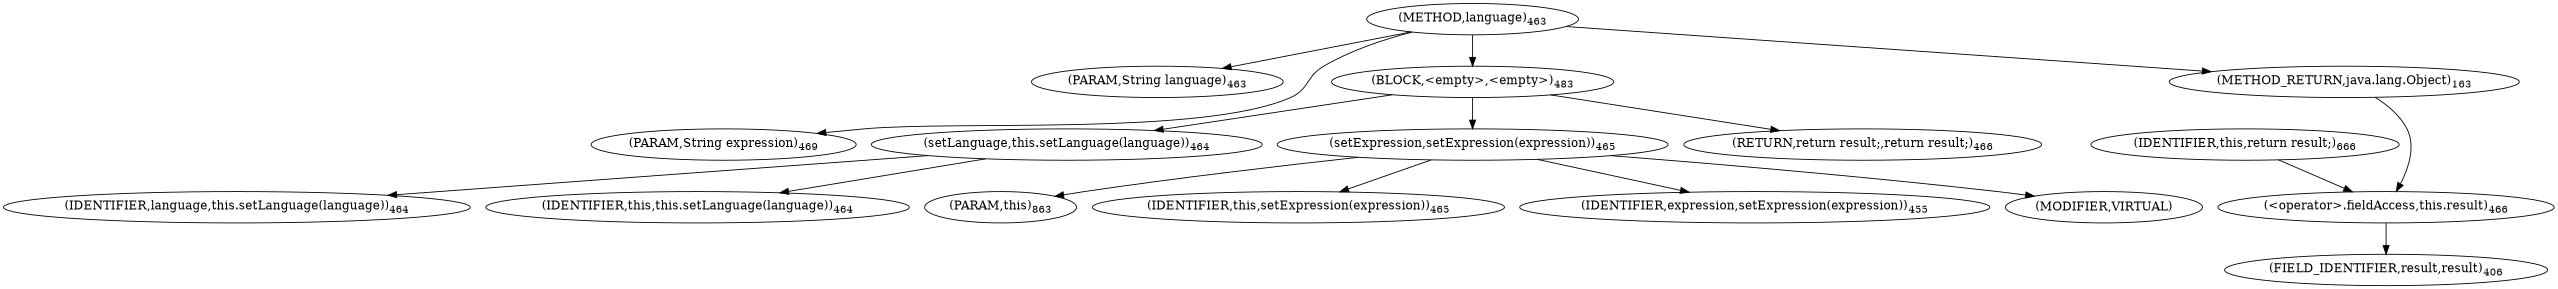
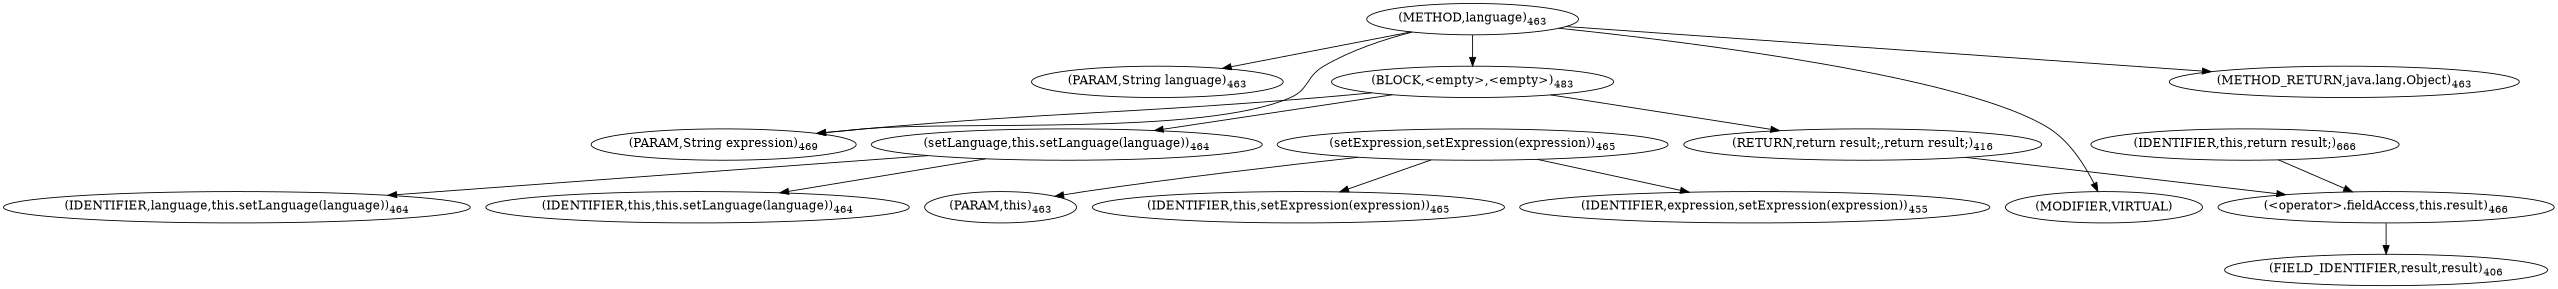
node "(METHOD_RETURN,java.lang.Object)": text "163" -> "463"
edge "(BLOCK,<empty>,<empty>)" -> "(setExpression,setExpression(expression))": now "(BLOCK,<empty>,<empty>)" -> "(PARAM,String expression)"
edge "(METHOD_RETURN,java.lang.Object)" -> "(<operator>.fieldAccess,this.result)": now "(RETURN,return result;,return result;)" -> "(<operator>.fieldAccess,this.result)"
node "(RETURN,return result;,return result;)": text "466" -> "416"
edge "(setExpression,setExpression(expression))" -> "(MODIFIER,VIRTUAL)": now "(METHOD,language)" -> "(MODIFIER,VIRTUAL)"
node "(PARAM,this)": text "863" -> "463"
